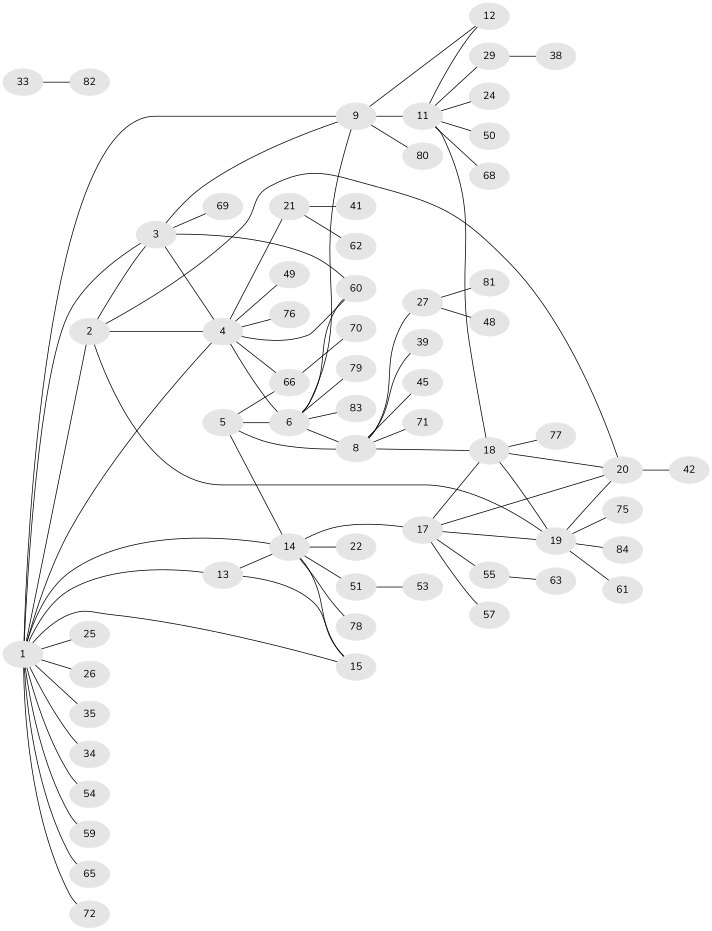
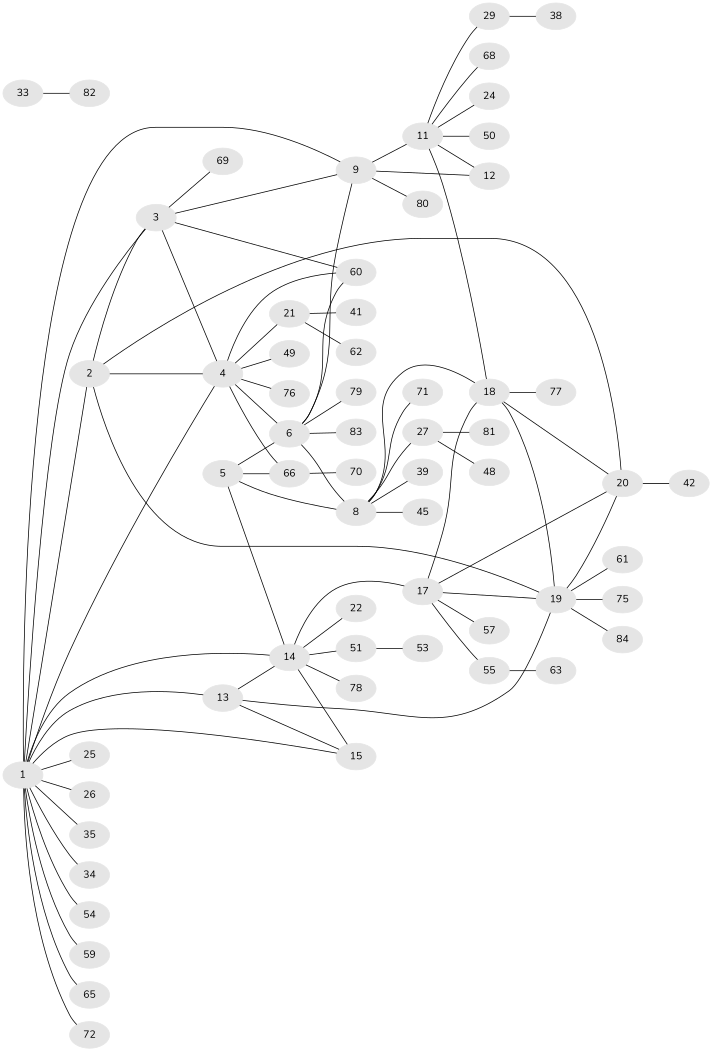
edge "19" -- "13": added
